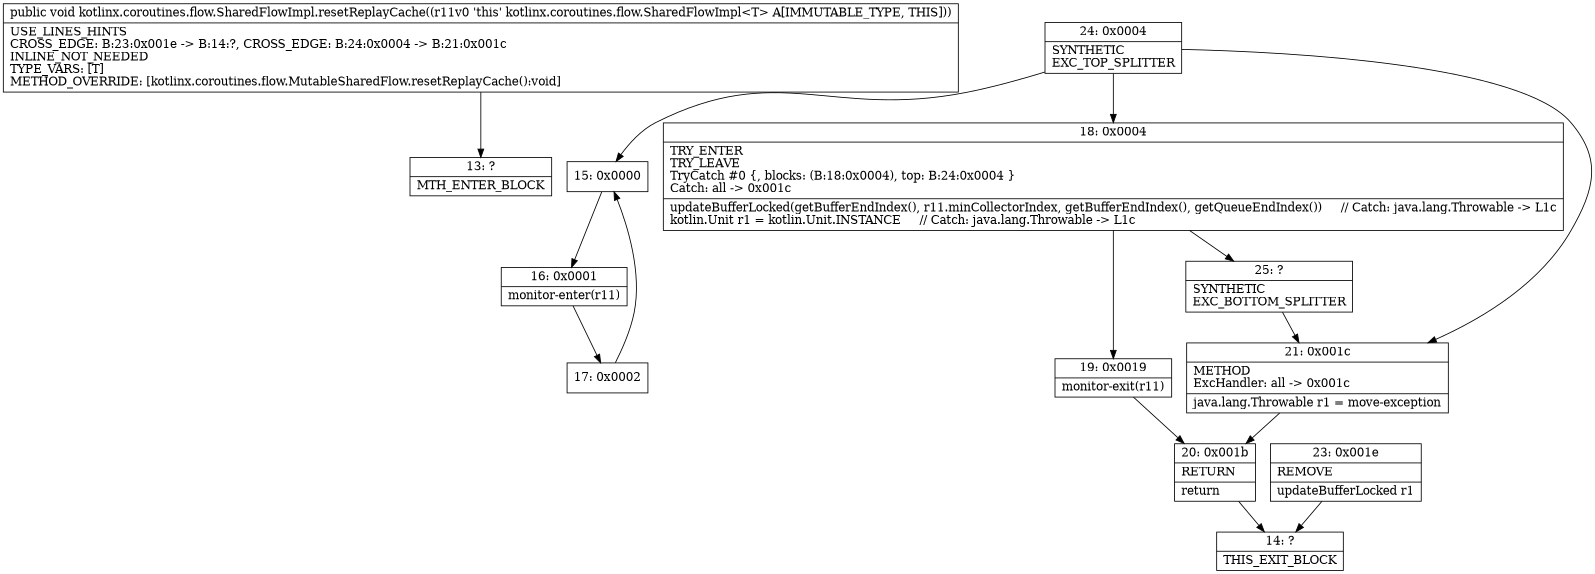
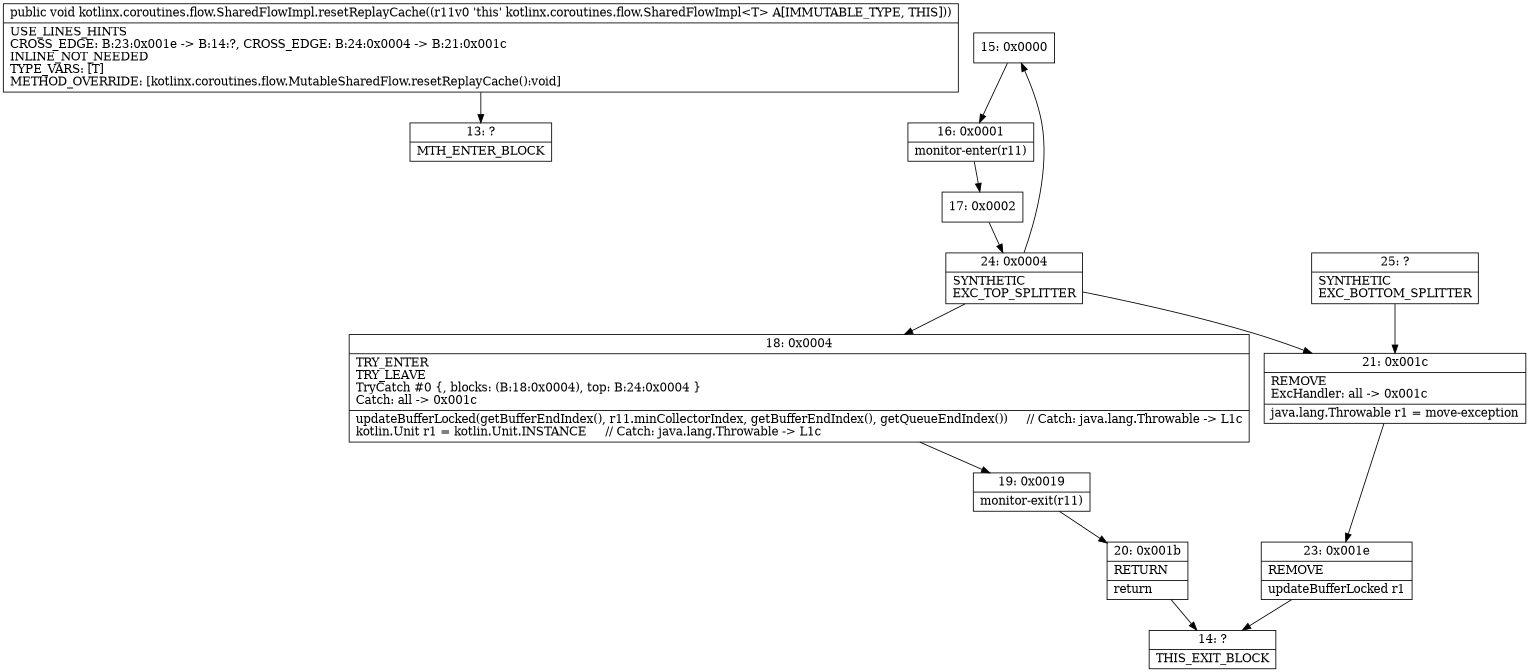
edge "18: 0x0004" -> "25: ?": removed
edge "17: 0x0002" -> "15: 0x0000": now "17: 0x0002" -> "24: 0x0004"
node "21: 0x001c": text "METHOD" -> "REMOVE"
edge "21: 0x001c" -> "20: 0x001b": now "21: 0x001c" -> "23: 0x001e"
